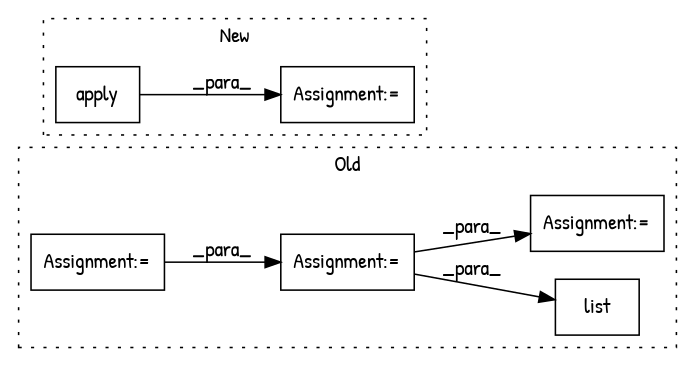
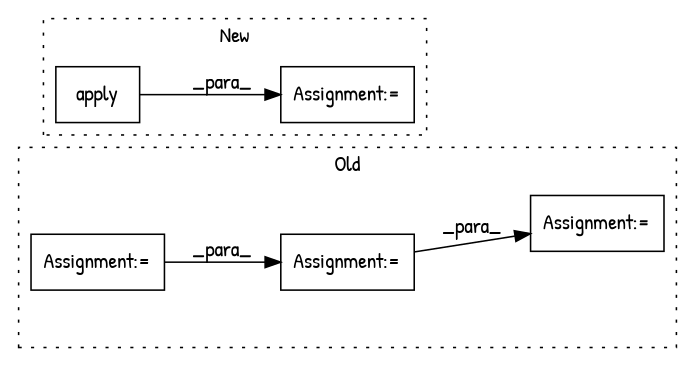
node "list": removed
